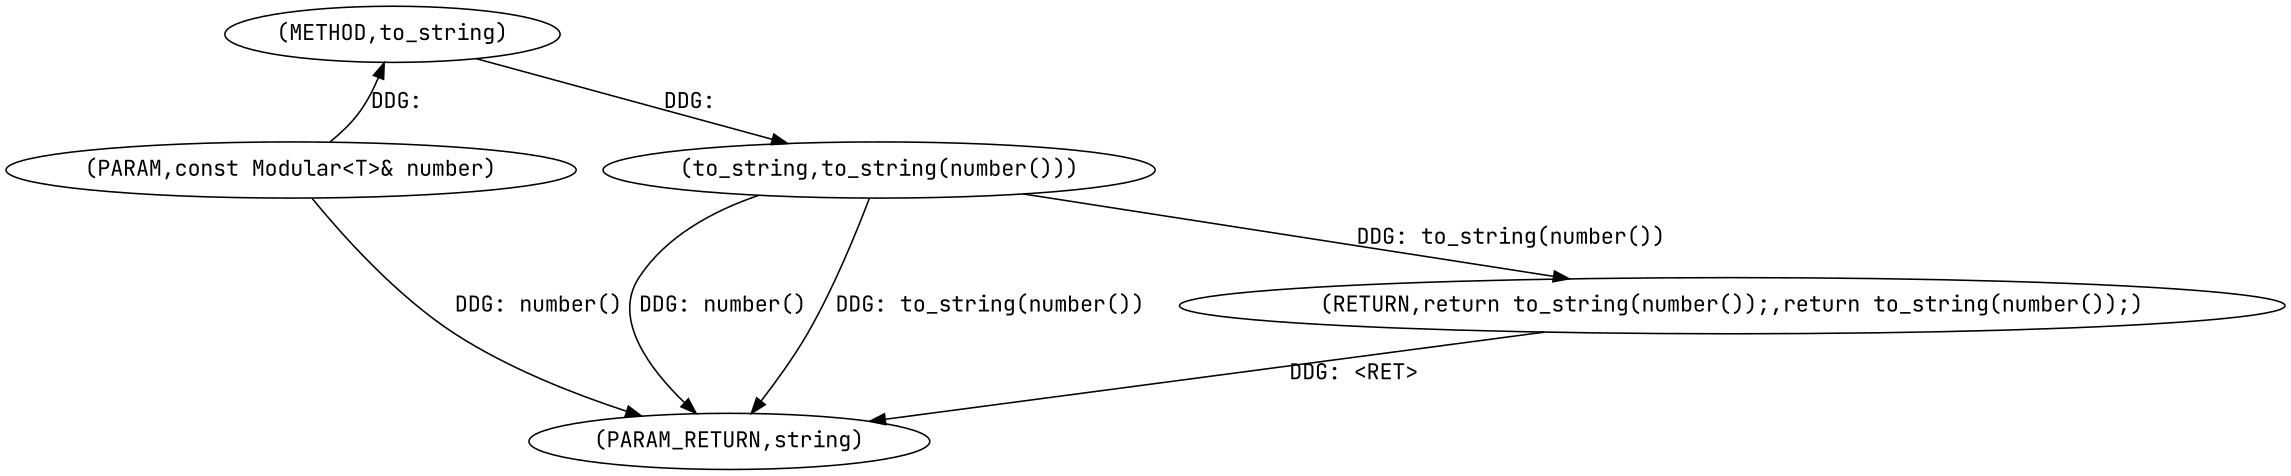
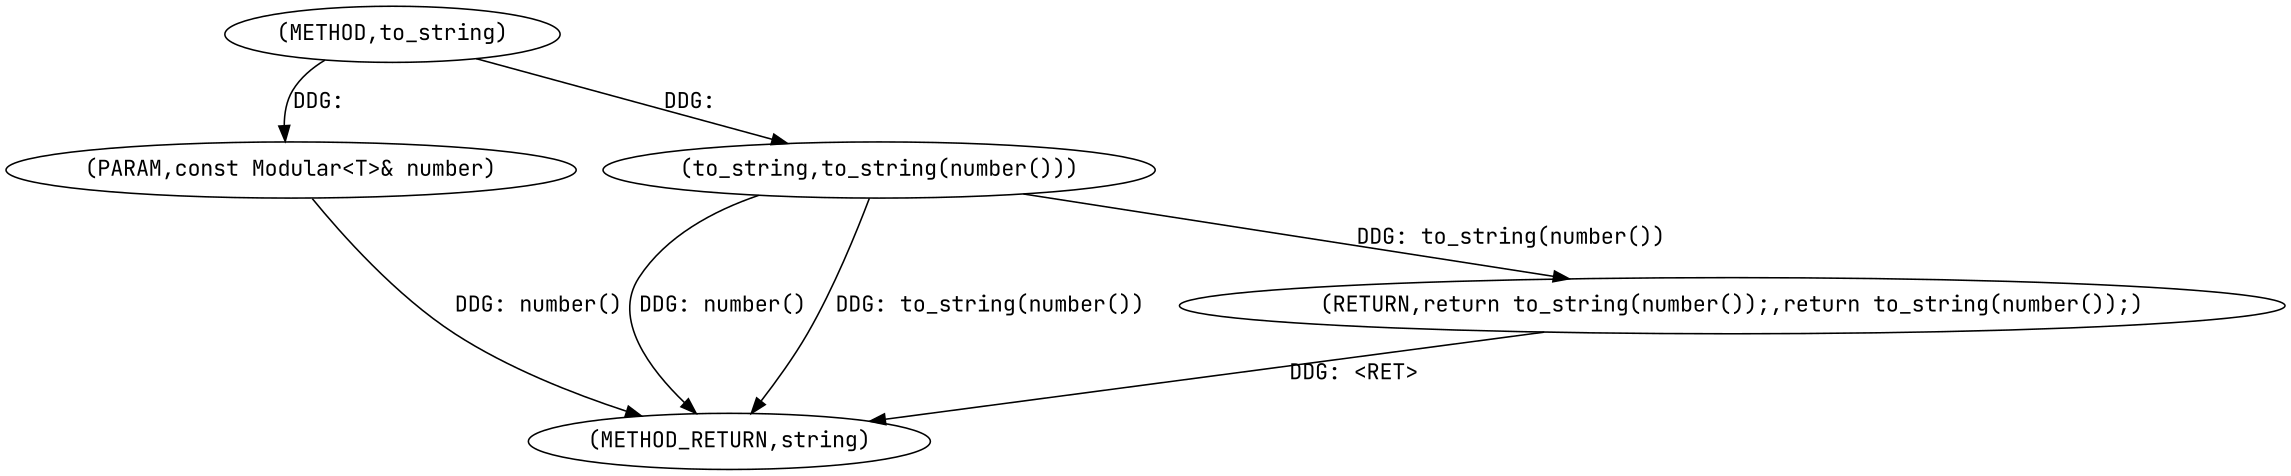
edge "(PARAM,const Modular<T>& number)" -> "(METHOD,to_string)": reversed
node "(PARAM_RETURN,string)": label "(PARAM_RETURN,string)" -> "(METHOD_RETURN,string)"
